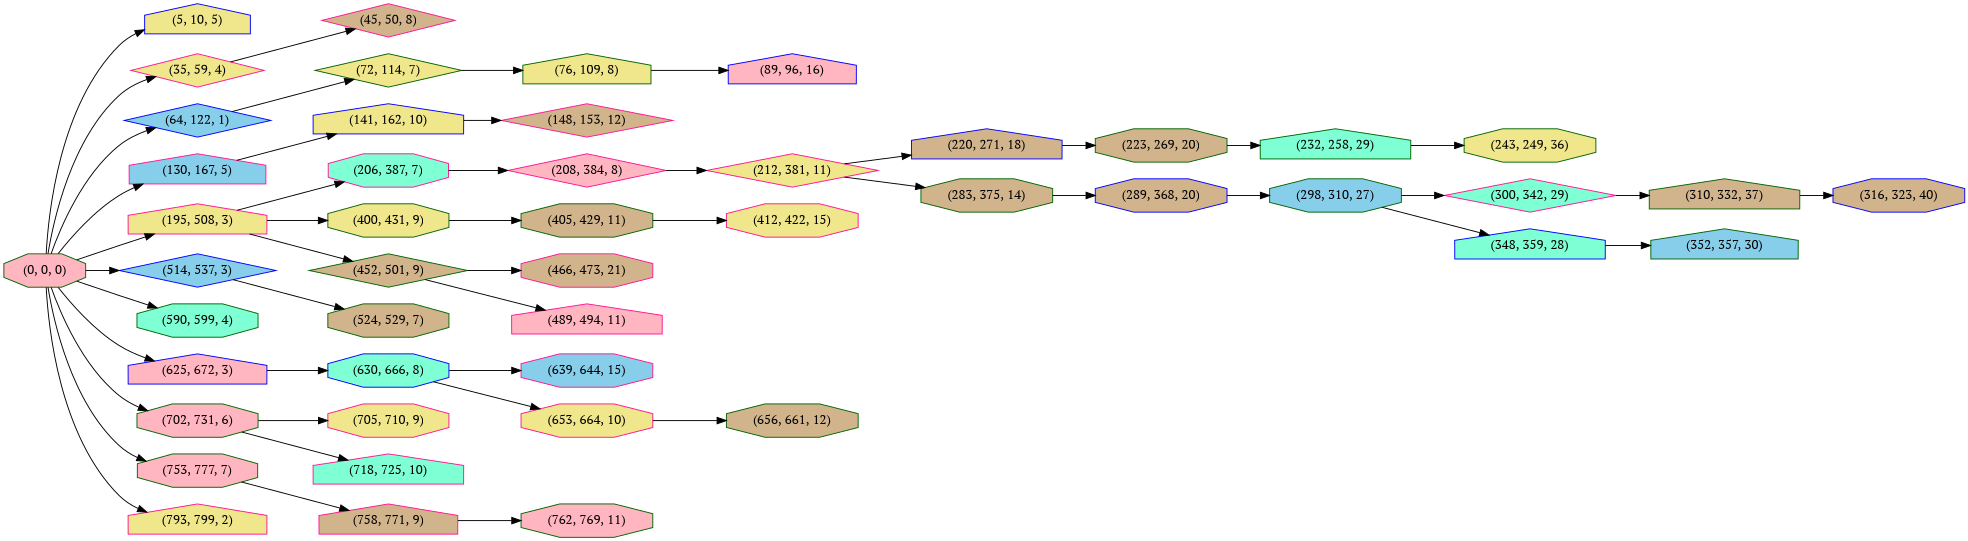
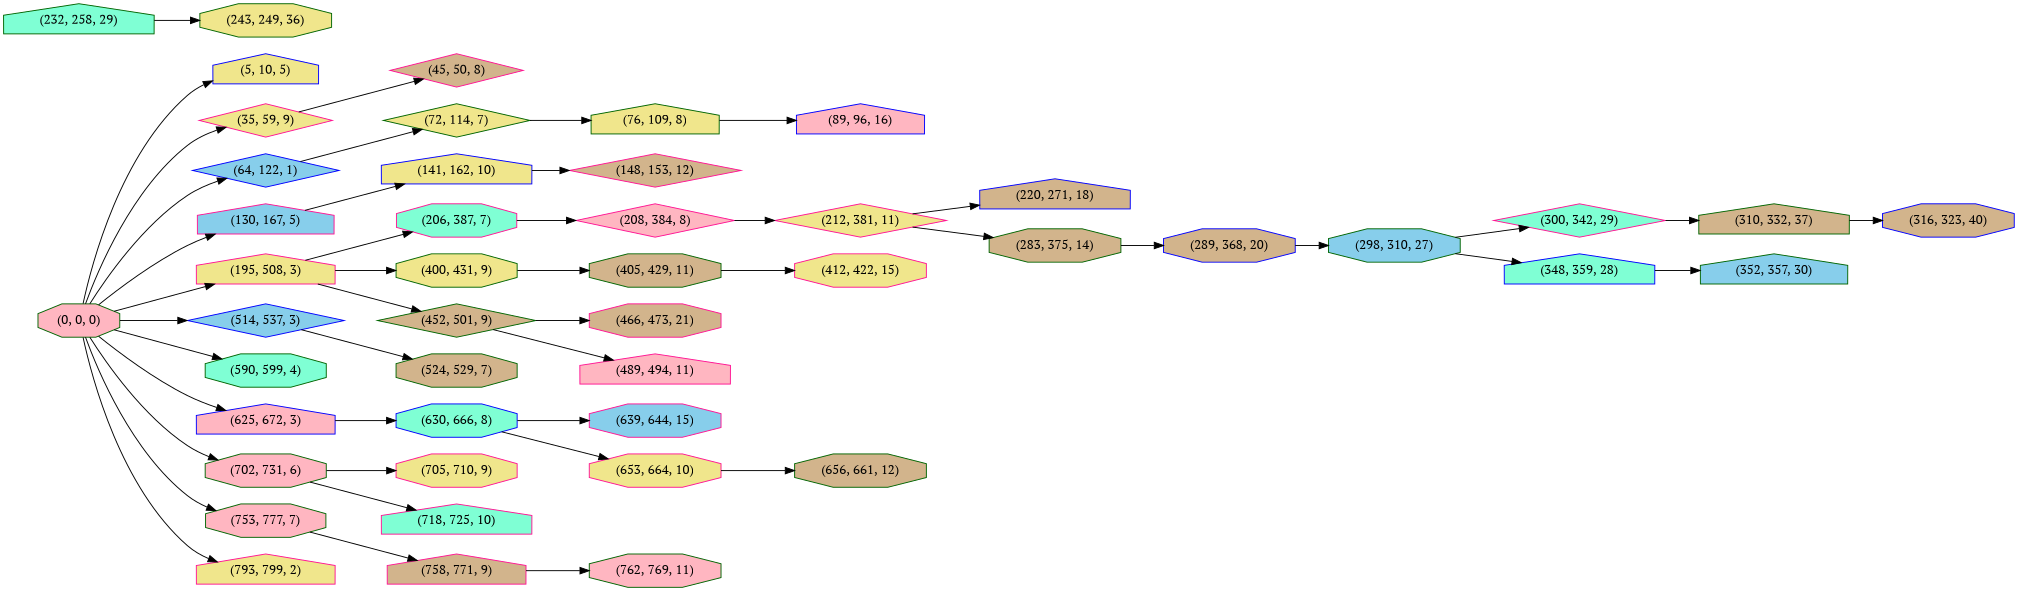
node "(35, 59, 4)": label "(35, 59, 4)" -> "(35, 59, 9)"
node "(223, 269, 20)": removed
